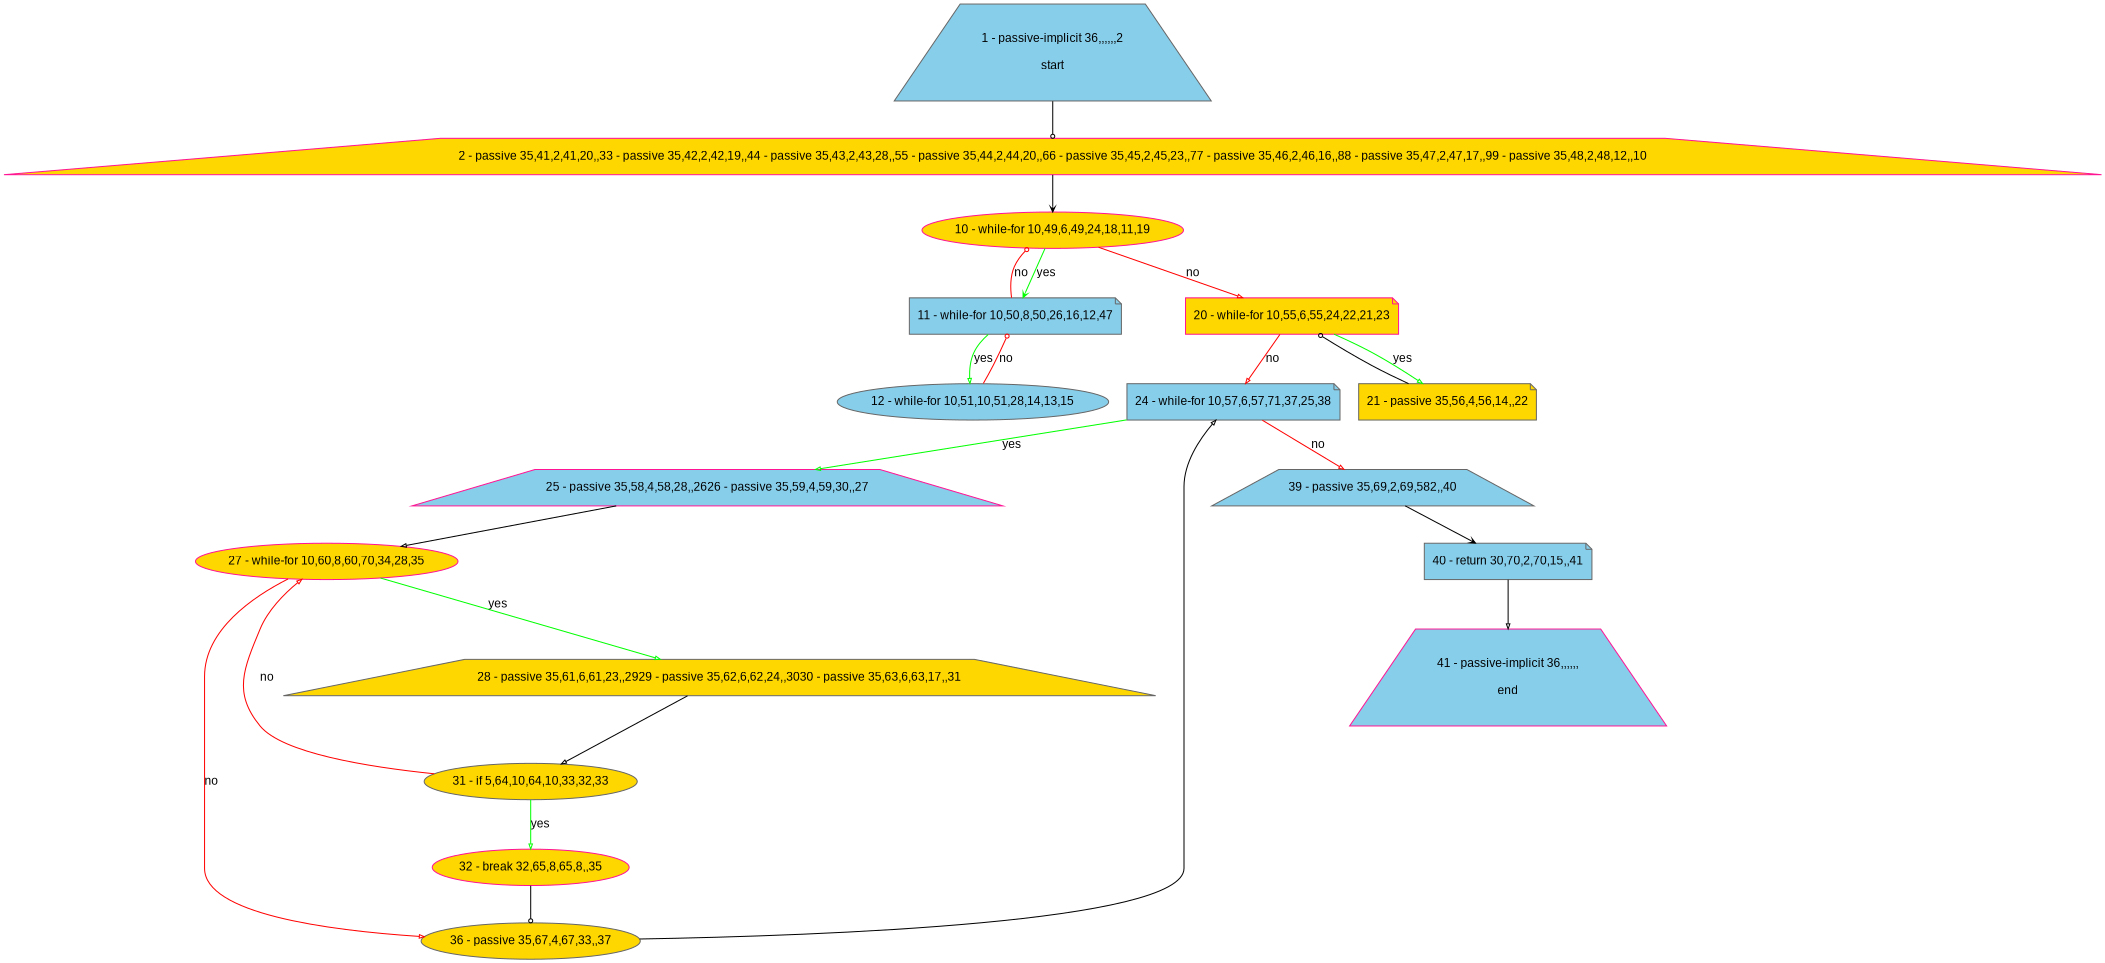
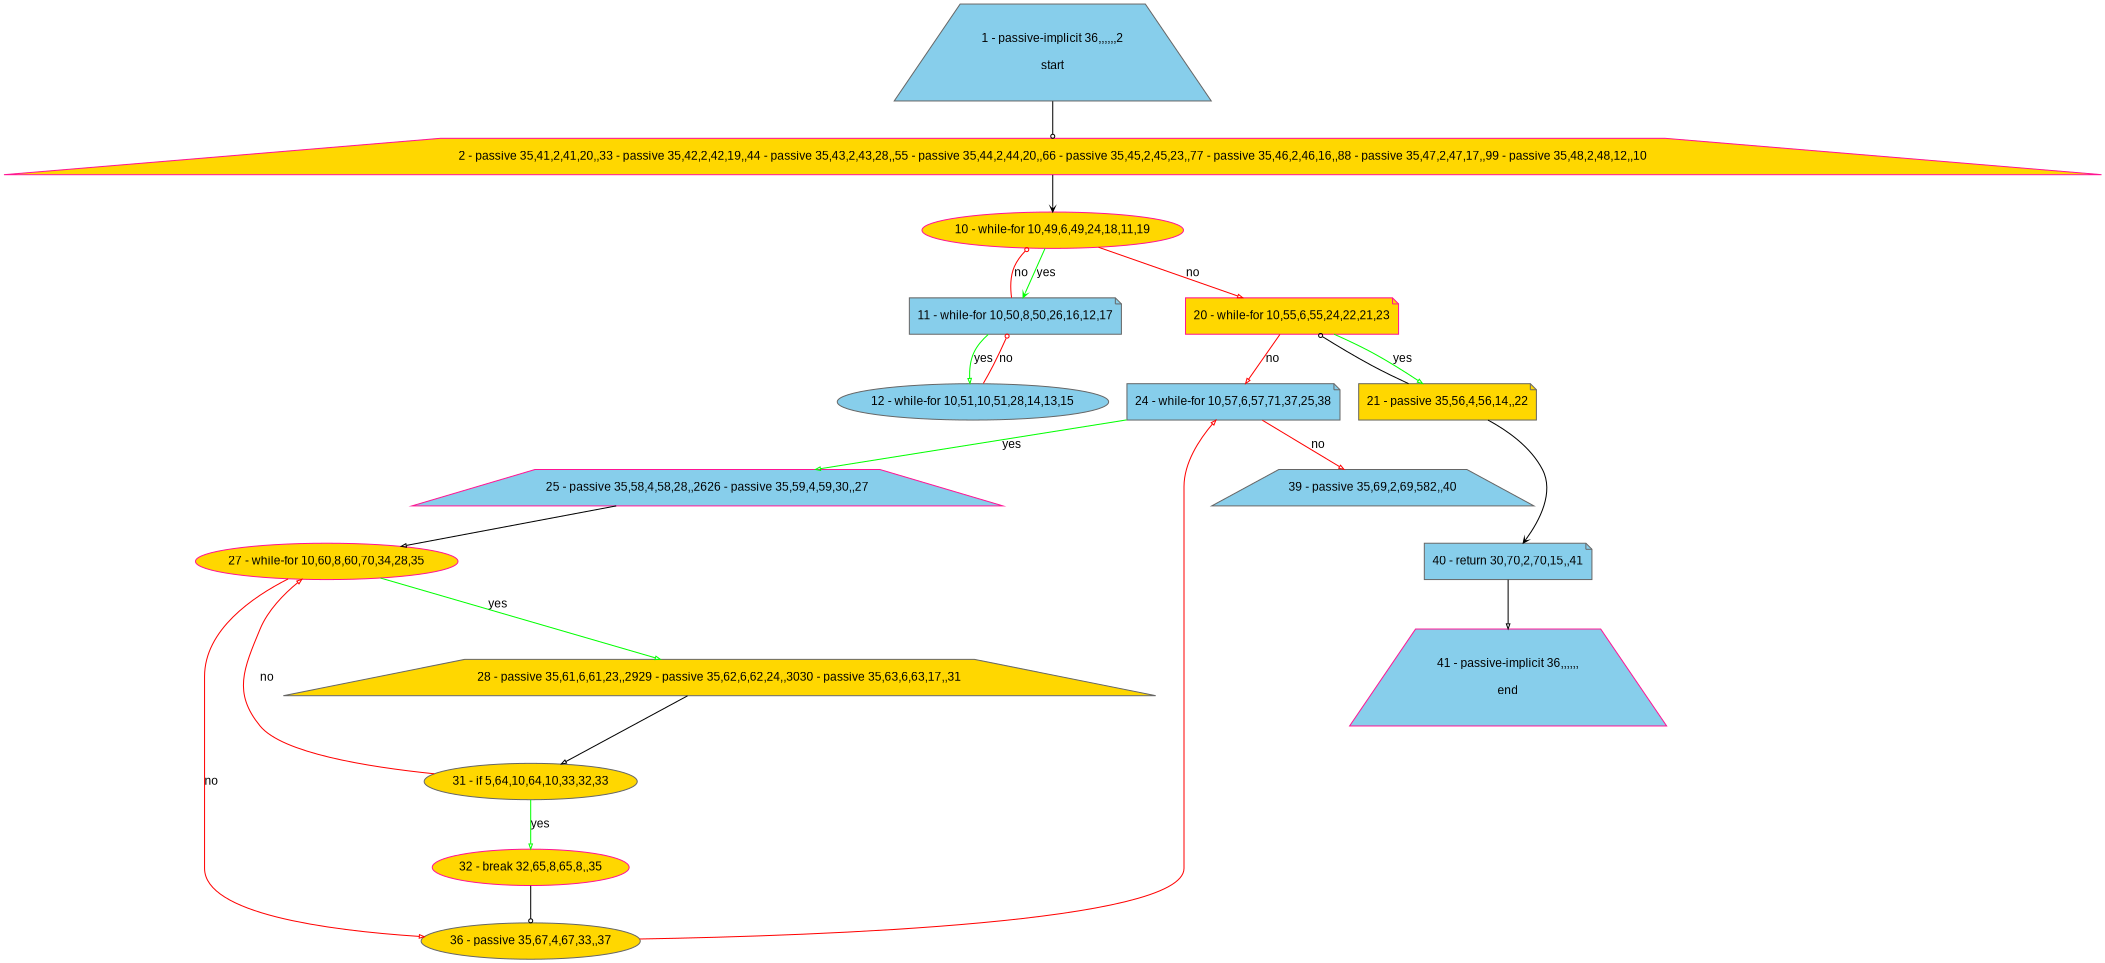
node "11 - while-for 10,50,8,50,26,16,12,47": label "11 - while-for 10,50,8,50,26,16,12,47" -> "11 - while-for 10,50,8,50,26,16,12,17"
edge "39 - passive 35,69,2,69,582,,40" -> "40 - return 30,70,2,70,15,,41": now "21 - passive 35,56,4,56,14,,22" -> "40 - return 30,70,2,70,15,,41"
edge "36 - passive 35,67,4,67,33,,37" -> "24 - while-for 10,57,6,57,71,37,25,38": color #000000 -> #ff0000
